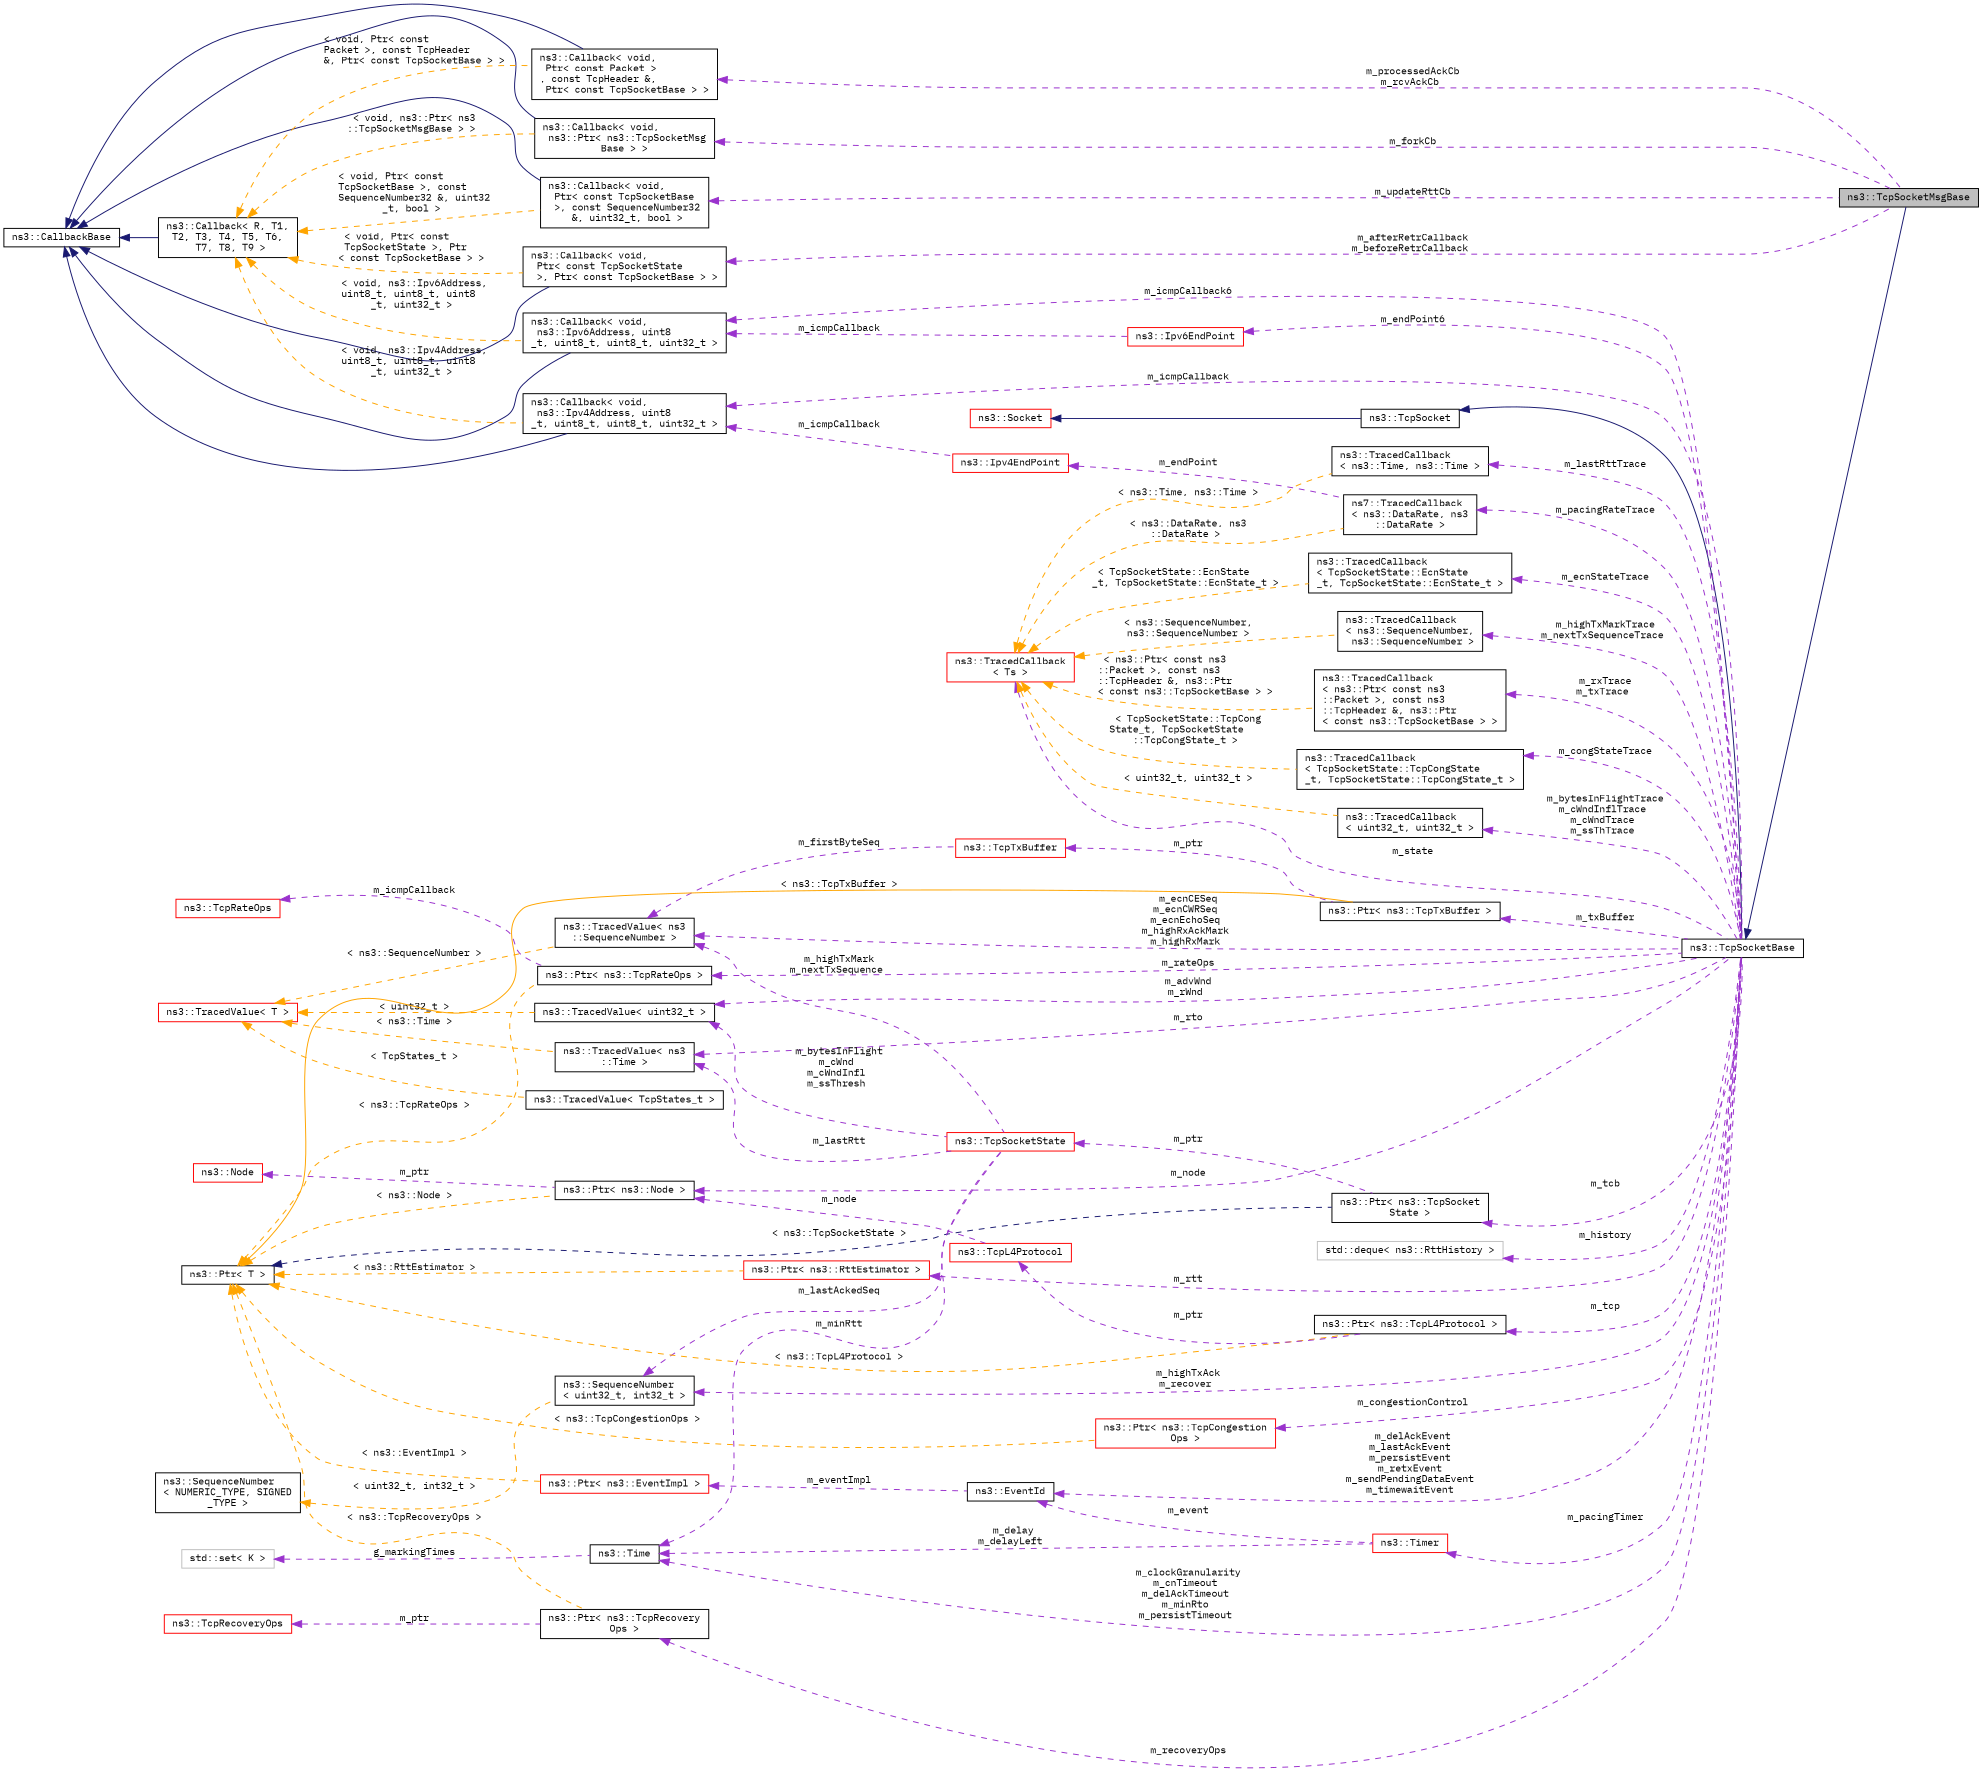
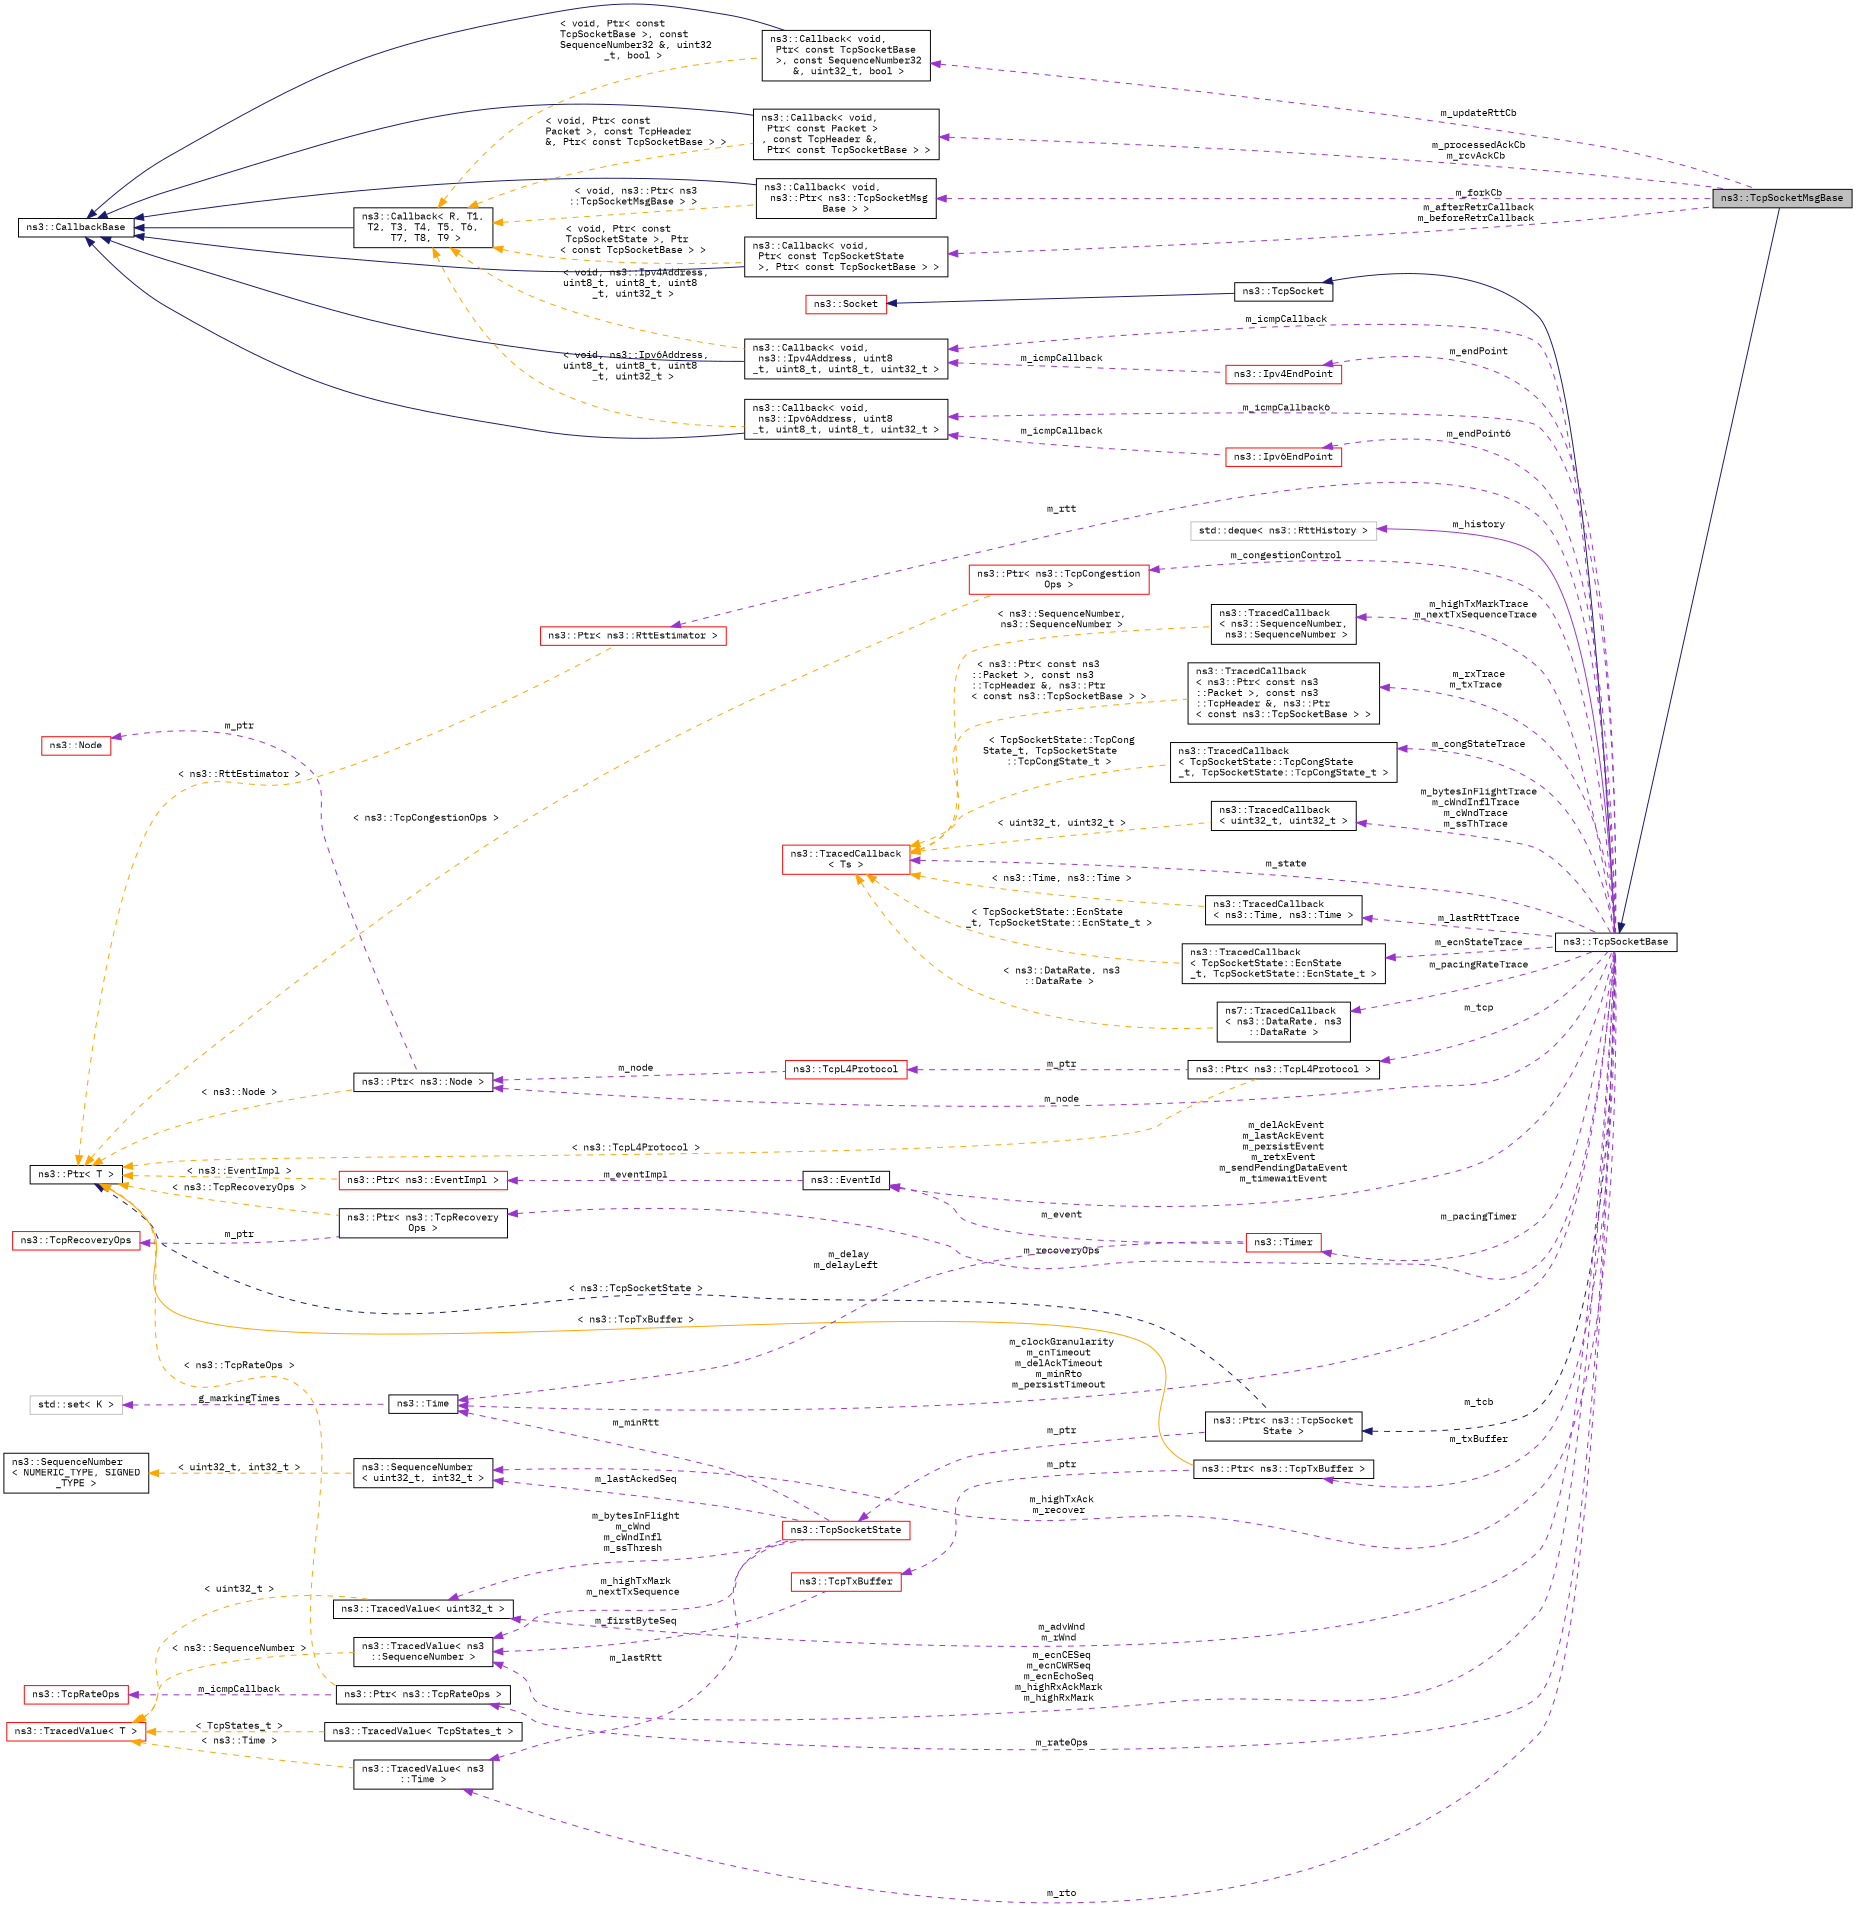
edge "ns7::TracedCallback < ns3::DataRate, ns3 ::DataRate >" -> "ns3::Ipv4EndPoint": now "ns3::TcpSocketBase" -> "ns3::Ipv4EndPoint"
edge "ns3::TcpSocketBase" -> "ns3::Ptr< ns3::TcpSocket State >": color darkorchid3 -> midnightblue
edge "ns3::TcpSocketBase" -> "std::deque< ns3::RttHistory >": style dashed -> solid
